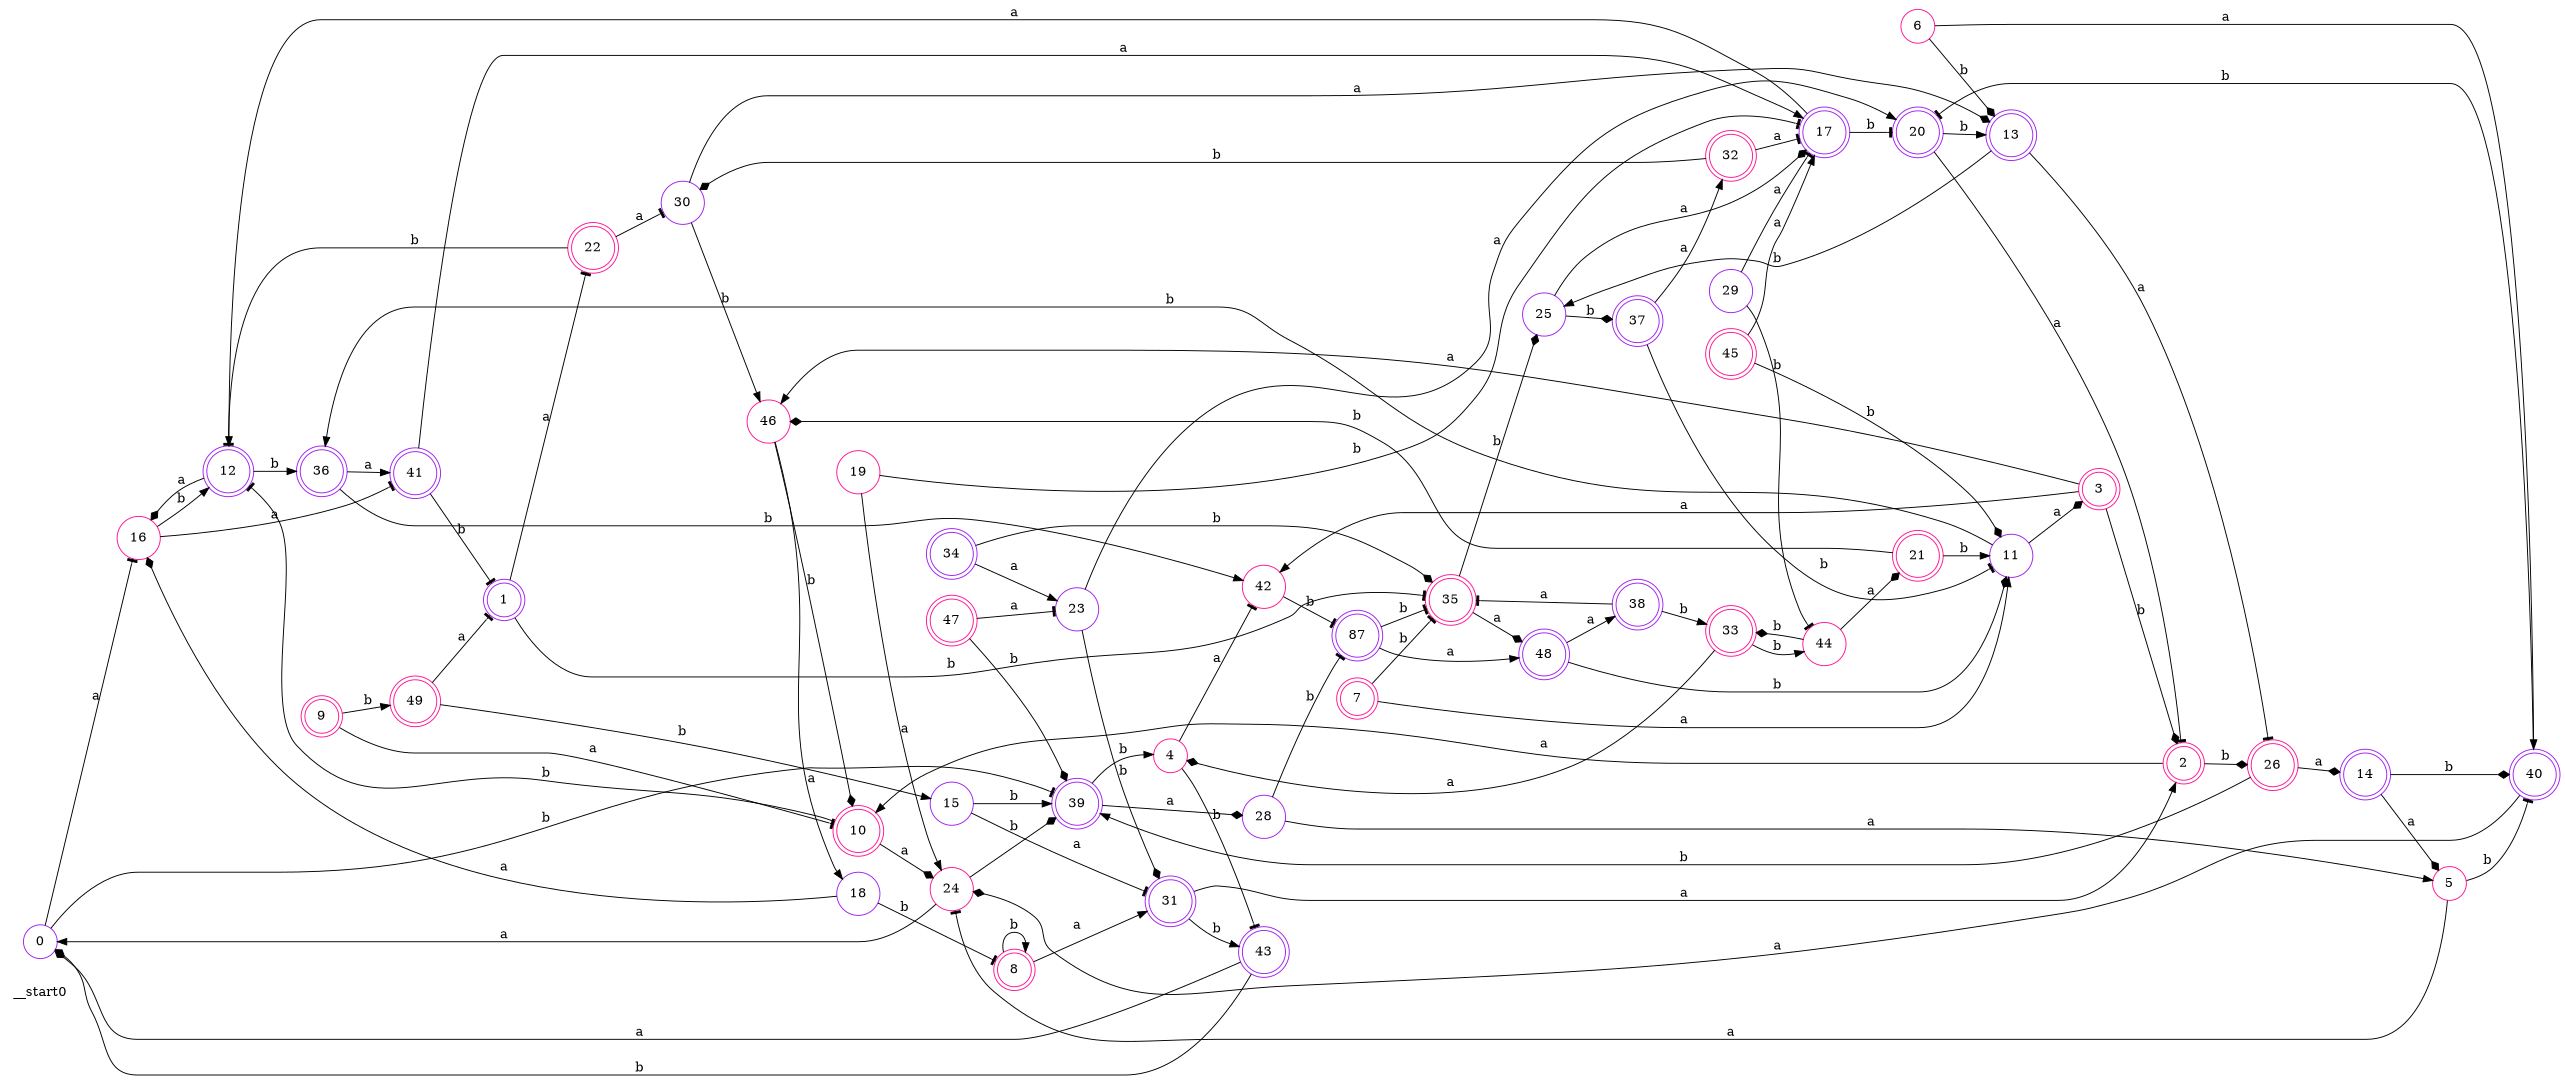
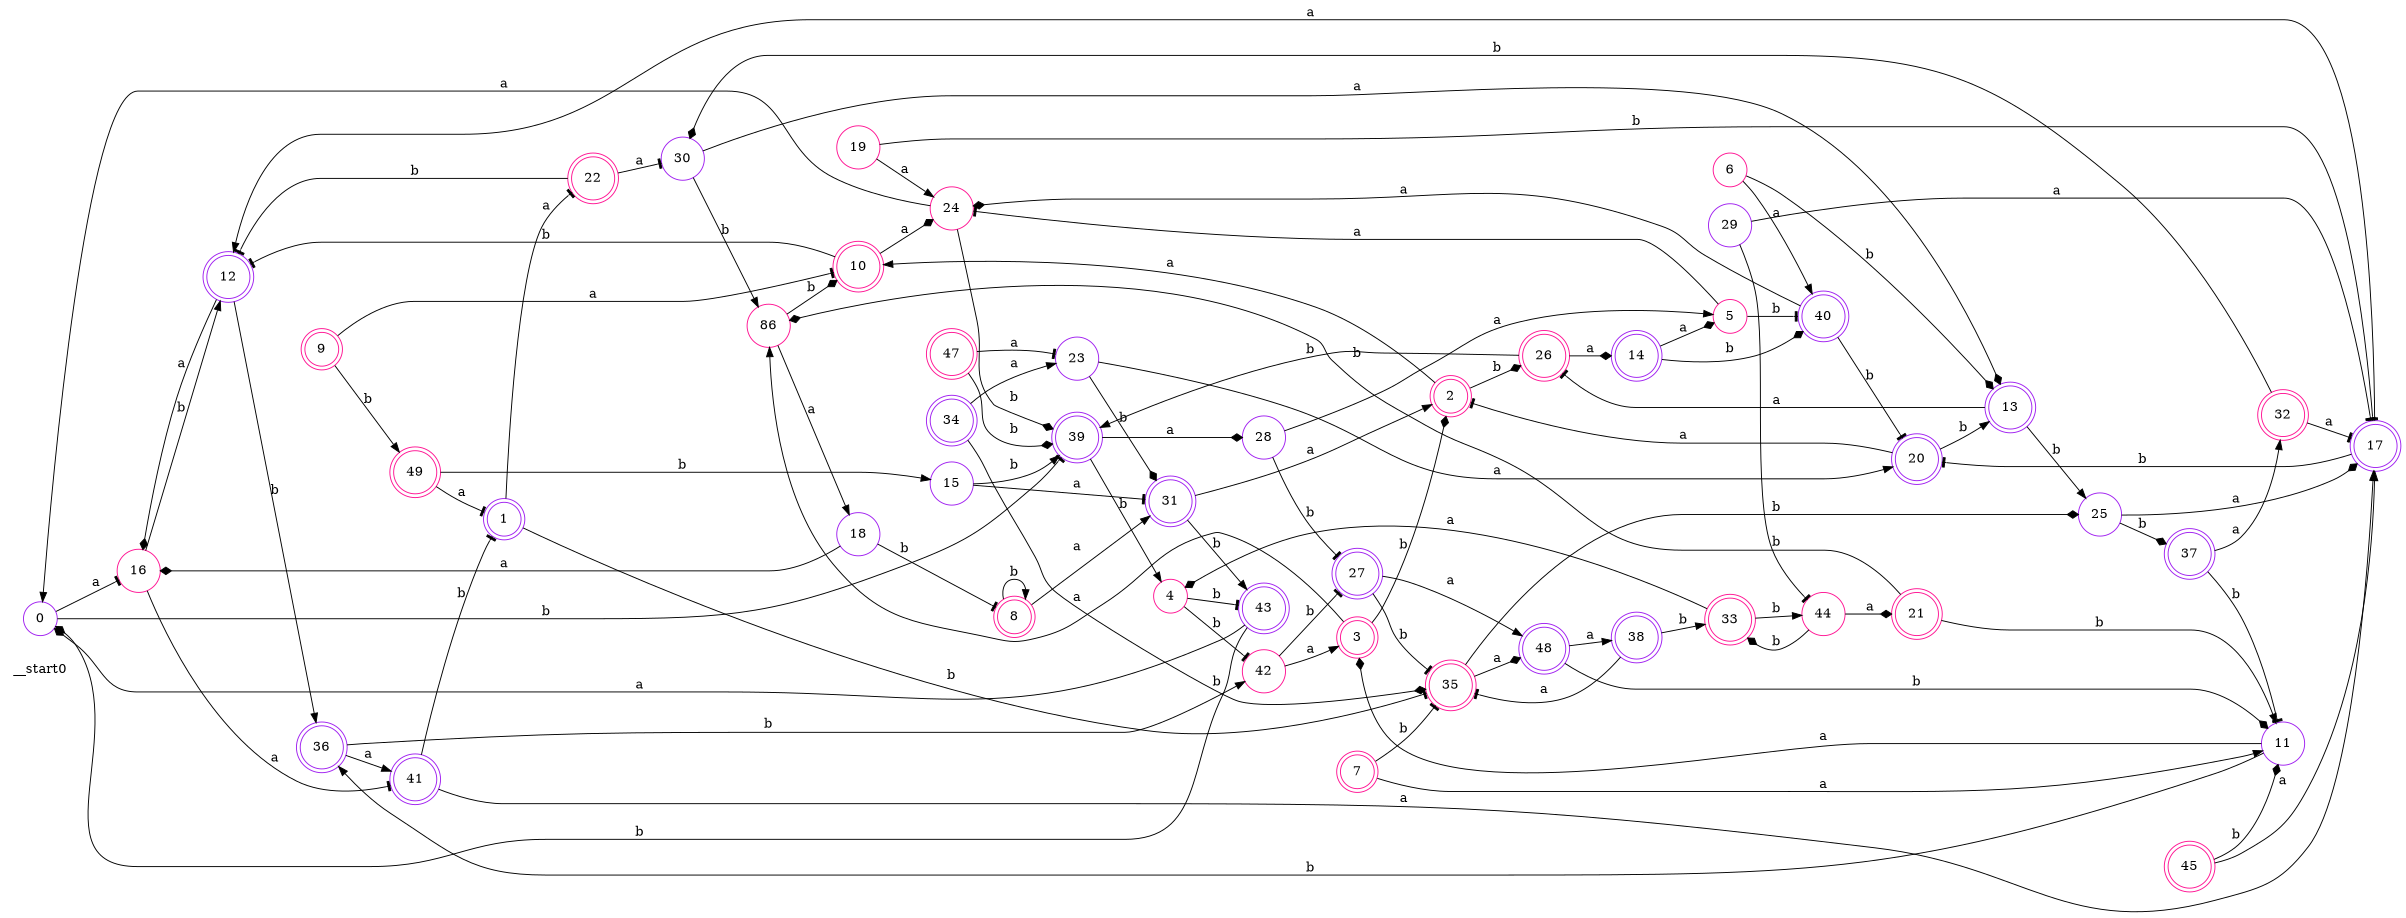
node "46": label "46" -> "86"
edge "3" -> "42": reversed
node "87": label "87" -> "27"
edge "4" -> "42": label "a" -> "b"
